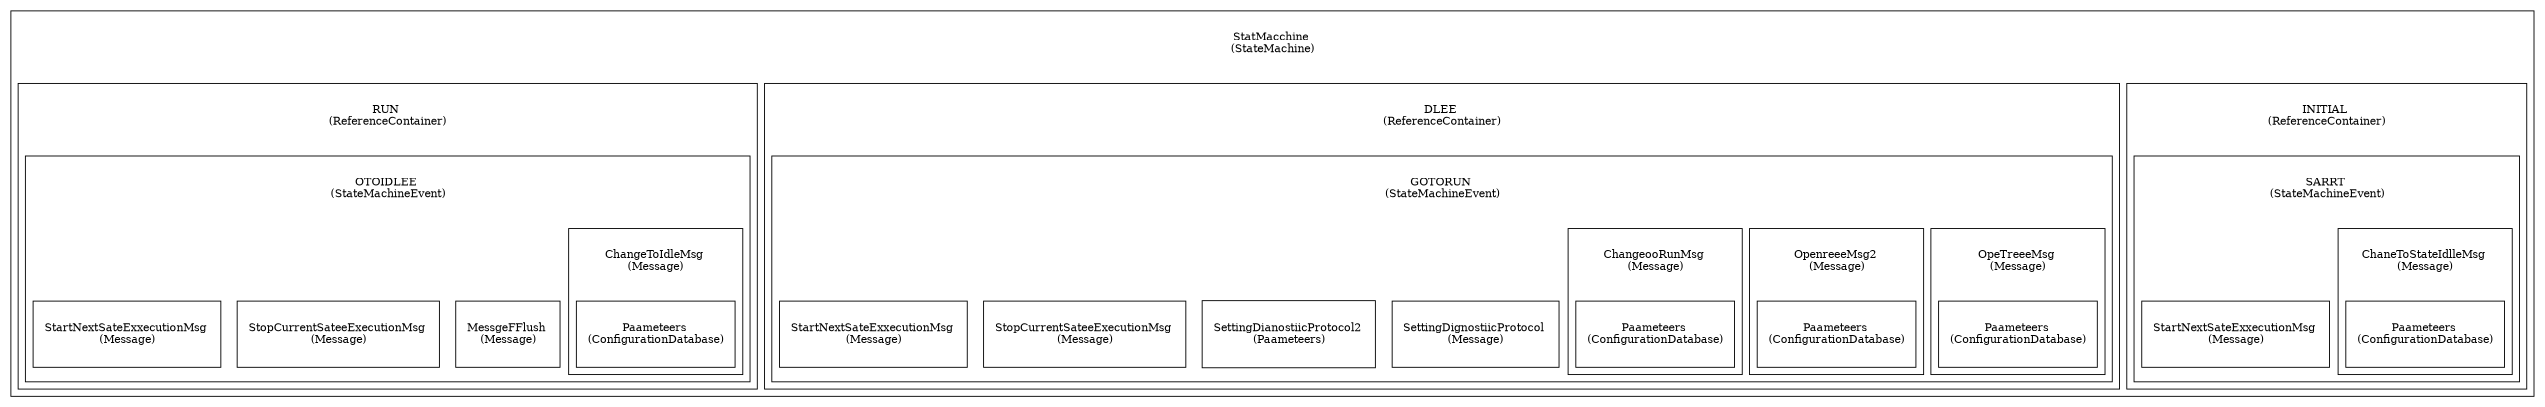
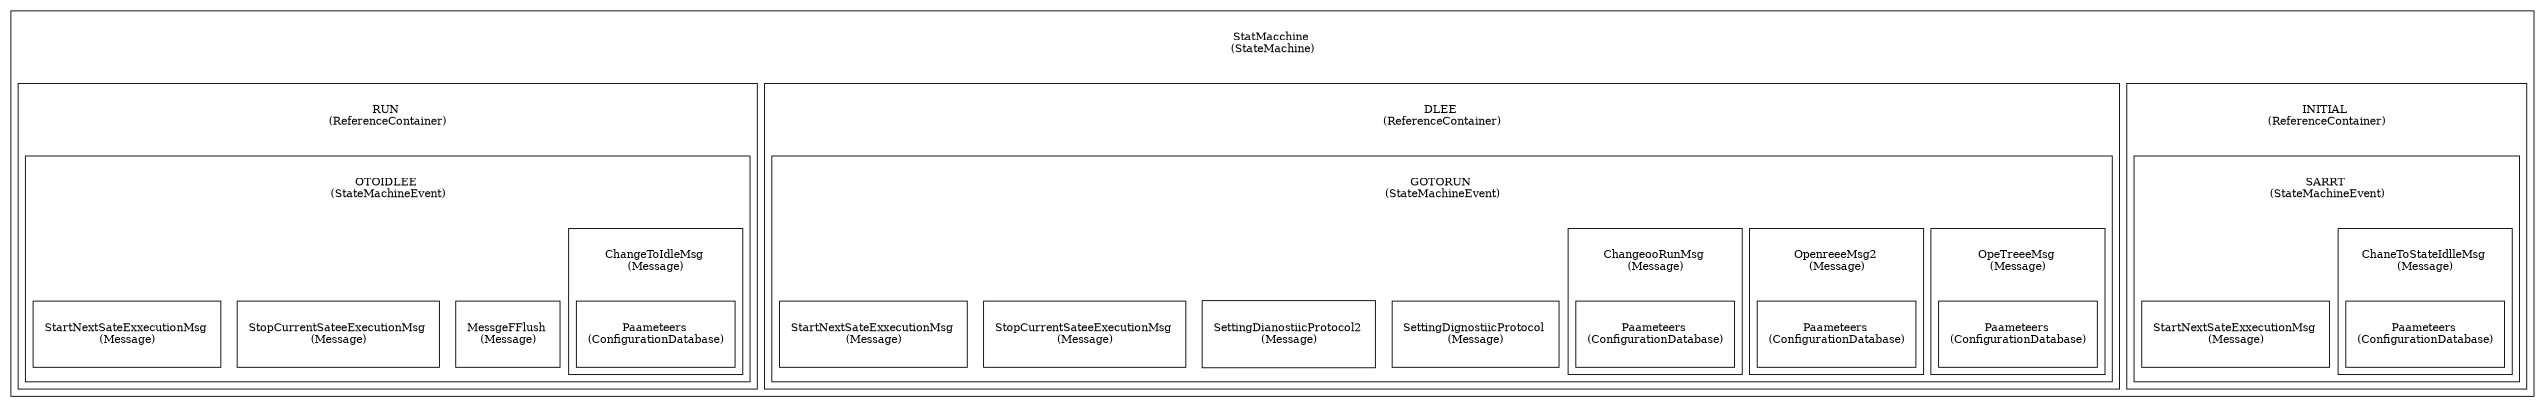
node "SettingDianostiicProtocol2": text "(Paameteers)" -> "(Message)"
